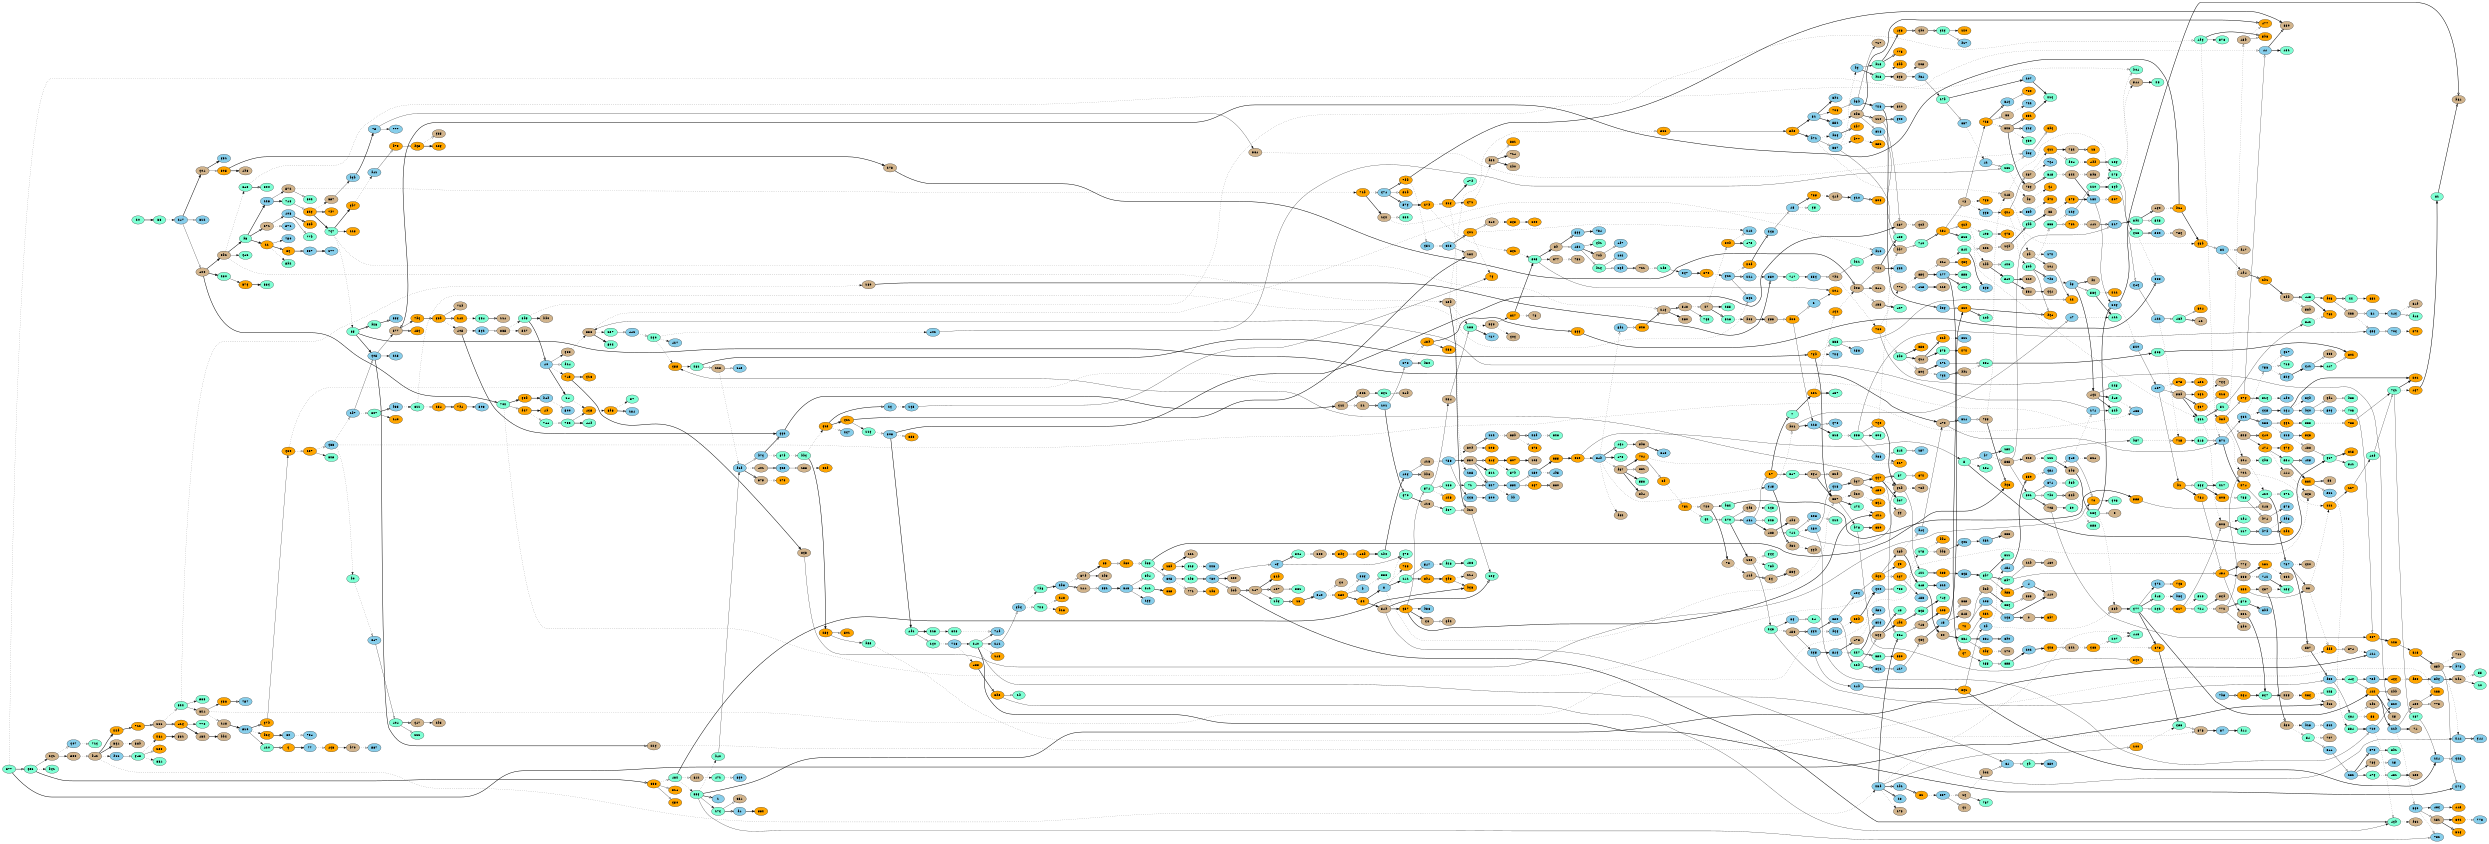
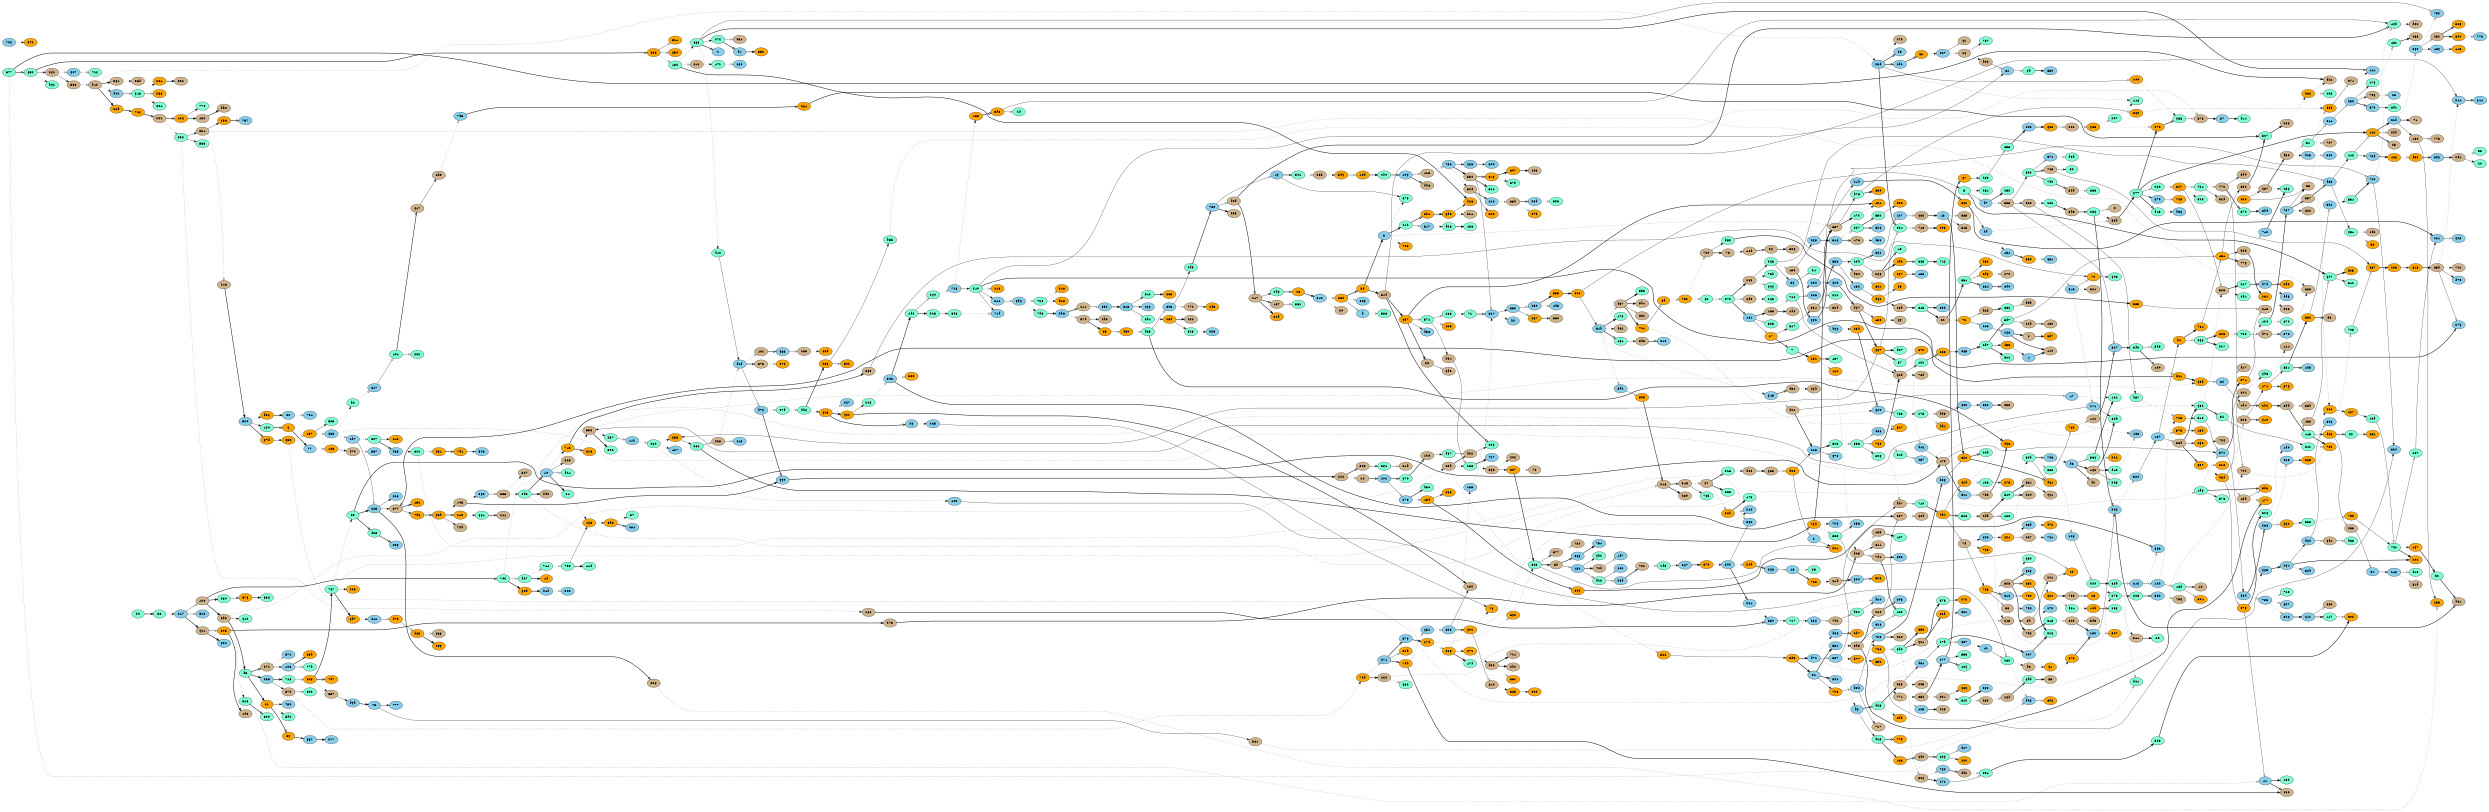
edge "939" -> "723": style bold -> solid
edge "295" -> "795": added
node "656": removed
node "927": fillcolor orange -> aquamarine
